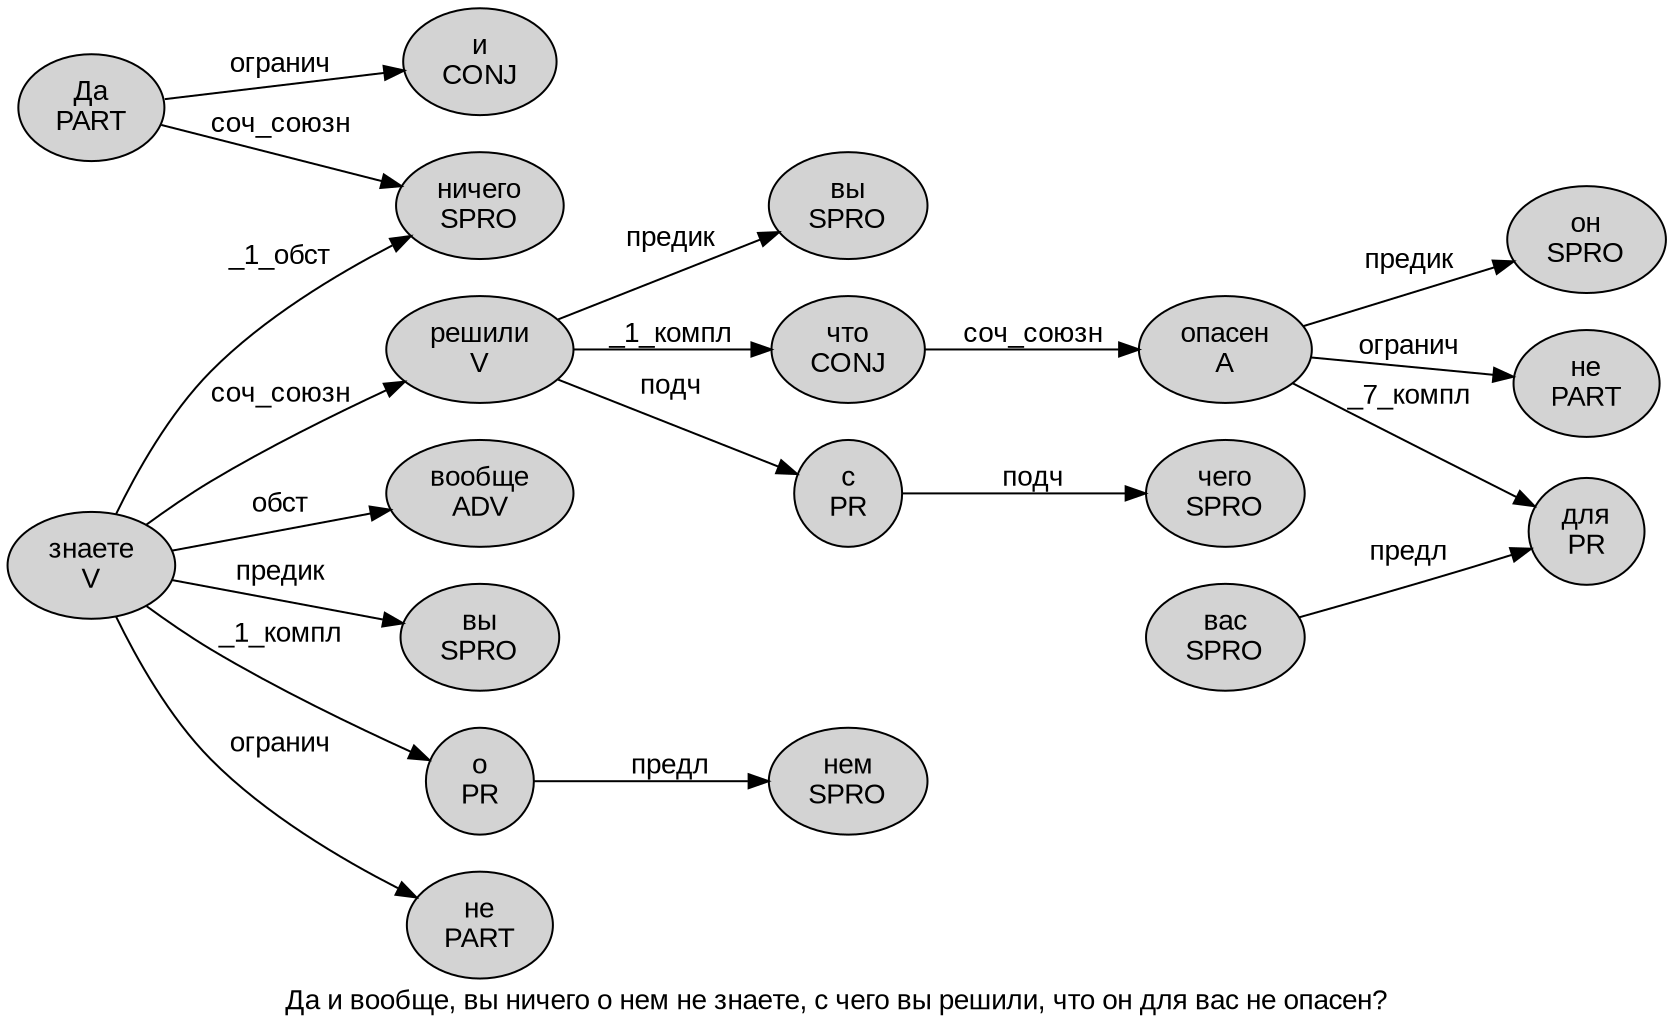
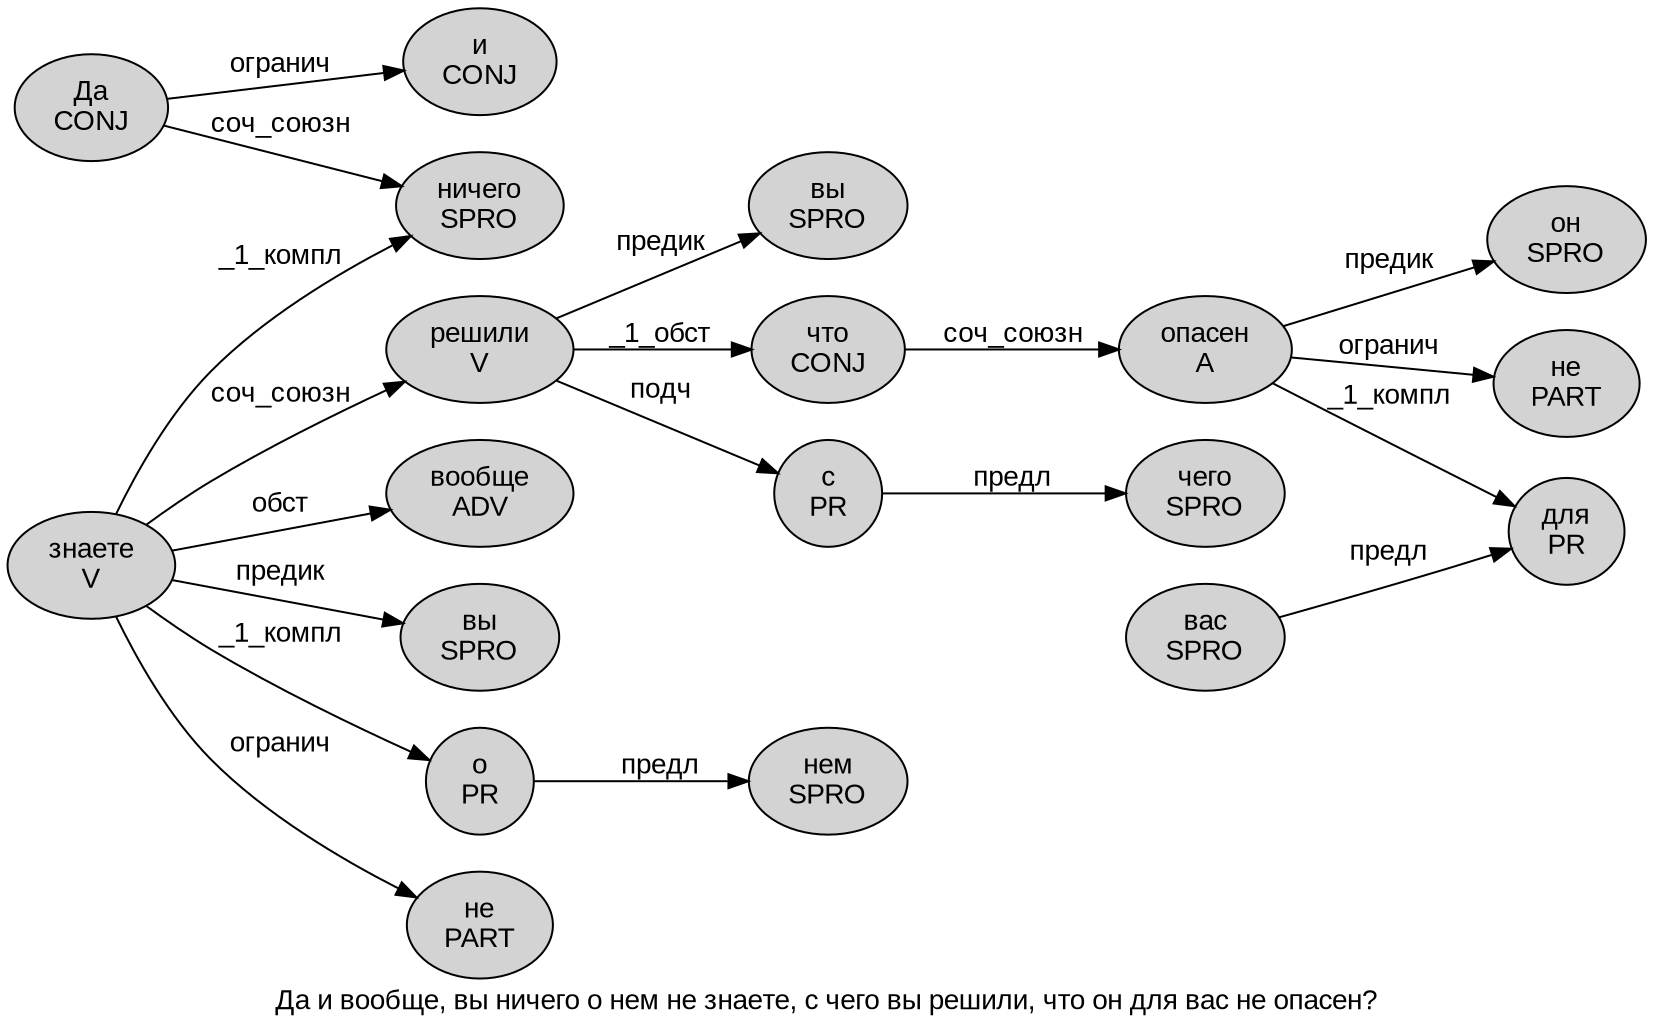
node "Да PART": label "Да PART" -> "Да CONJ"
edge "знаете V" -> "ничего SPRO": label "_1_обст" -> "_1_компл"
edge "решили V" -> "что CONJ": label "_1_компл" -> "_1_обст"
edge "опасен A" -> "для PR": label "_7_компл" -> "_1_компл"
edge "с PR" -> "чего SPRO": label "подч" -> "предл"
